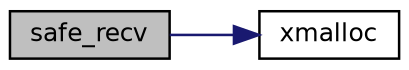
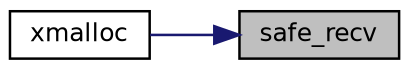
edge "safe_recv" -> "xmalloc": reversed
